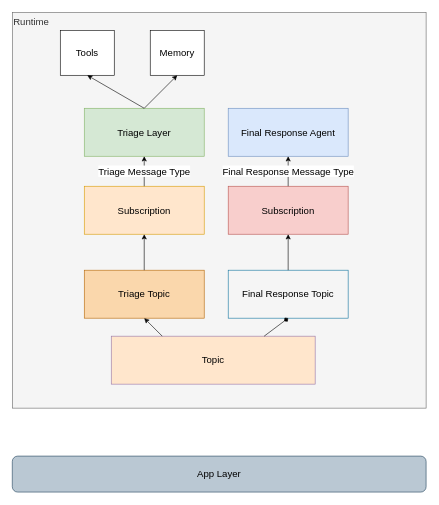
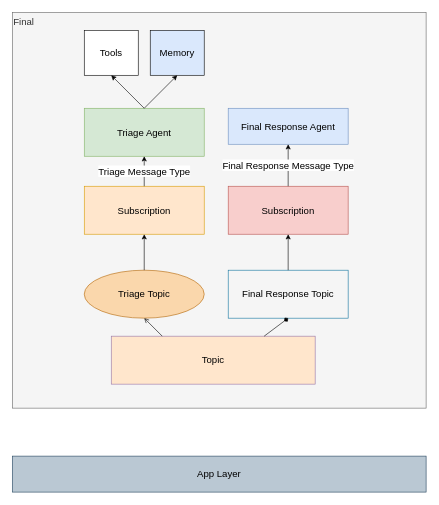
node "Runtime": label "Runtime" -> "Final"
node "Tools": moved (87, 53) -> (111, 53)
node "Memory": fillcolor #ffffff -> #dae8fc
node "Triage Layer": label "Triage Layer" -> "Triage Agent"
node "Final Response Agent": size 120x48 -> 120x36
node "Triage Topic": shape rectangle -> ellipse
edge "Topic" -> "Triage Topic": arrowhead classic -> open
node "App Layer": shape rounded rectangle -> rectangle
